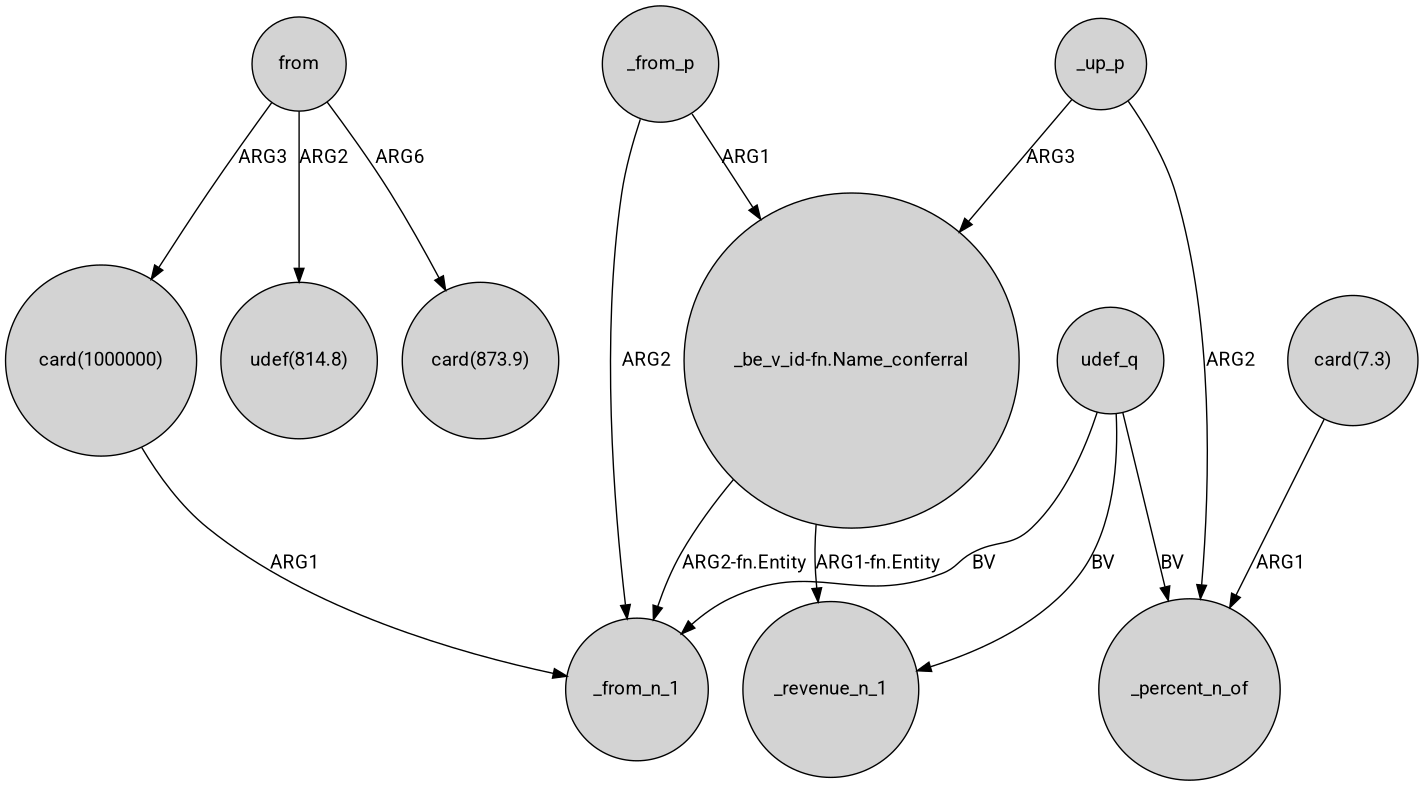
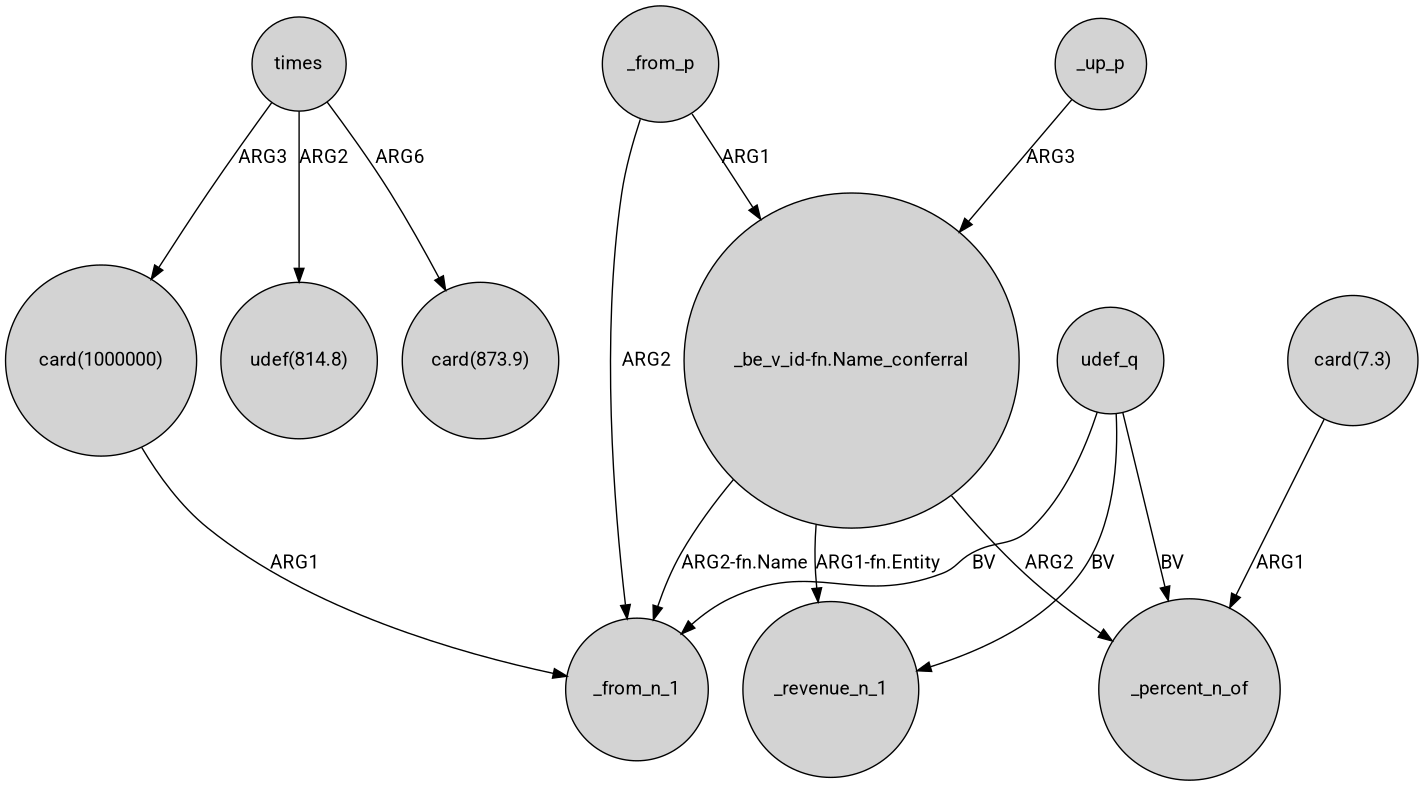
node "from": label "from" -> "times"
edge "_up_p" -> "_percent_n_of": now "_be_v_id-fn.Name_conferral" -> "_percent_n_of"
edge "_be_v_id-fn.Name_conferral" -> "_from_n_1": label "ARG2-fn.Entity" -> "ARG2-fn.Name"
